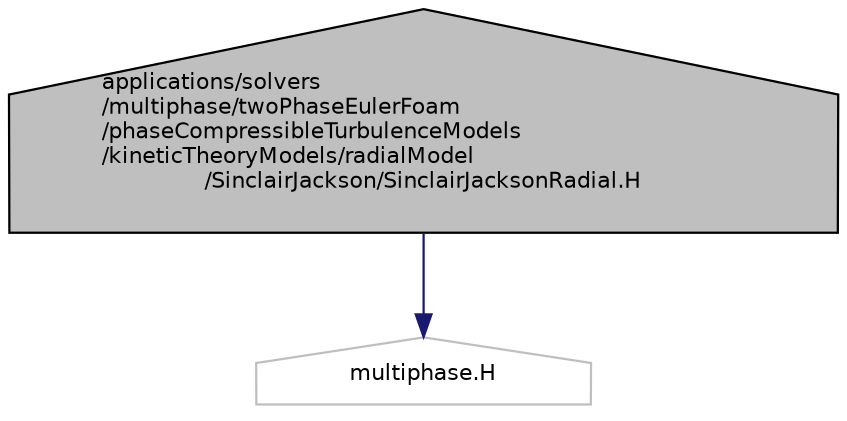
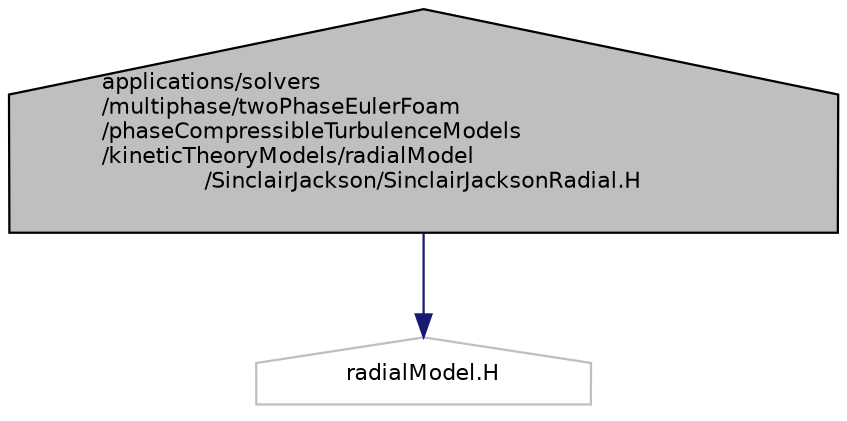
node "multiphase.H": label "multiphase.H" -> "radialModel.H"
